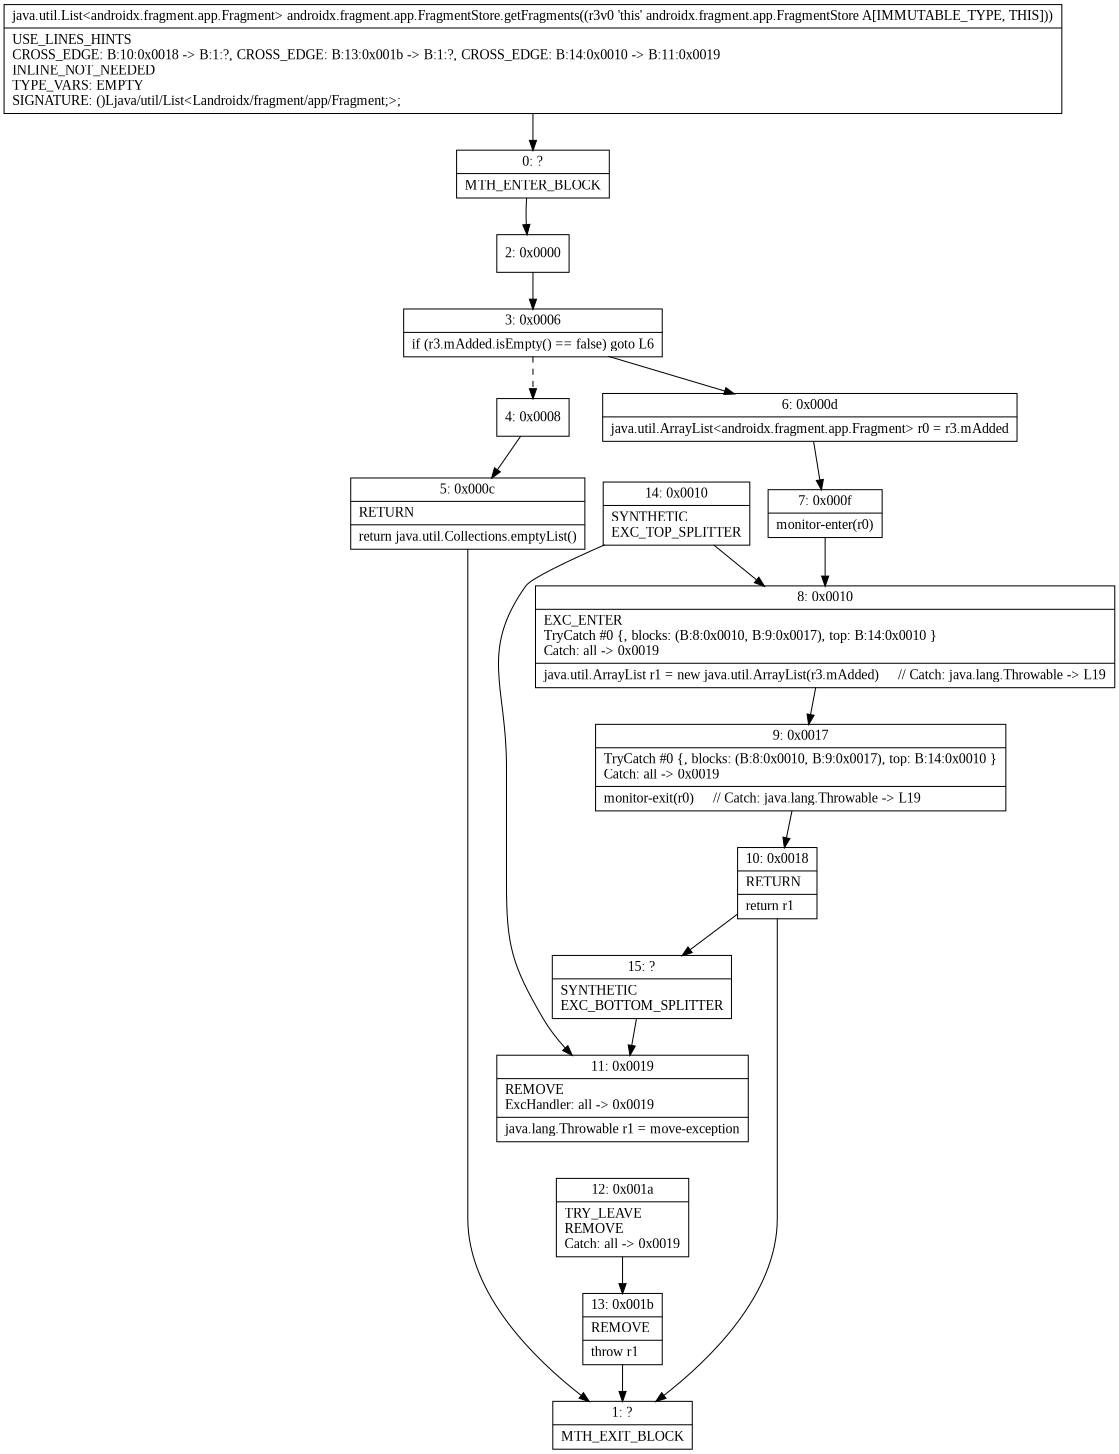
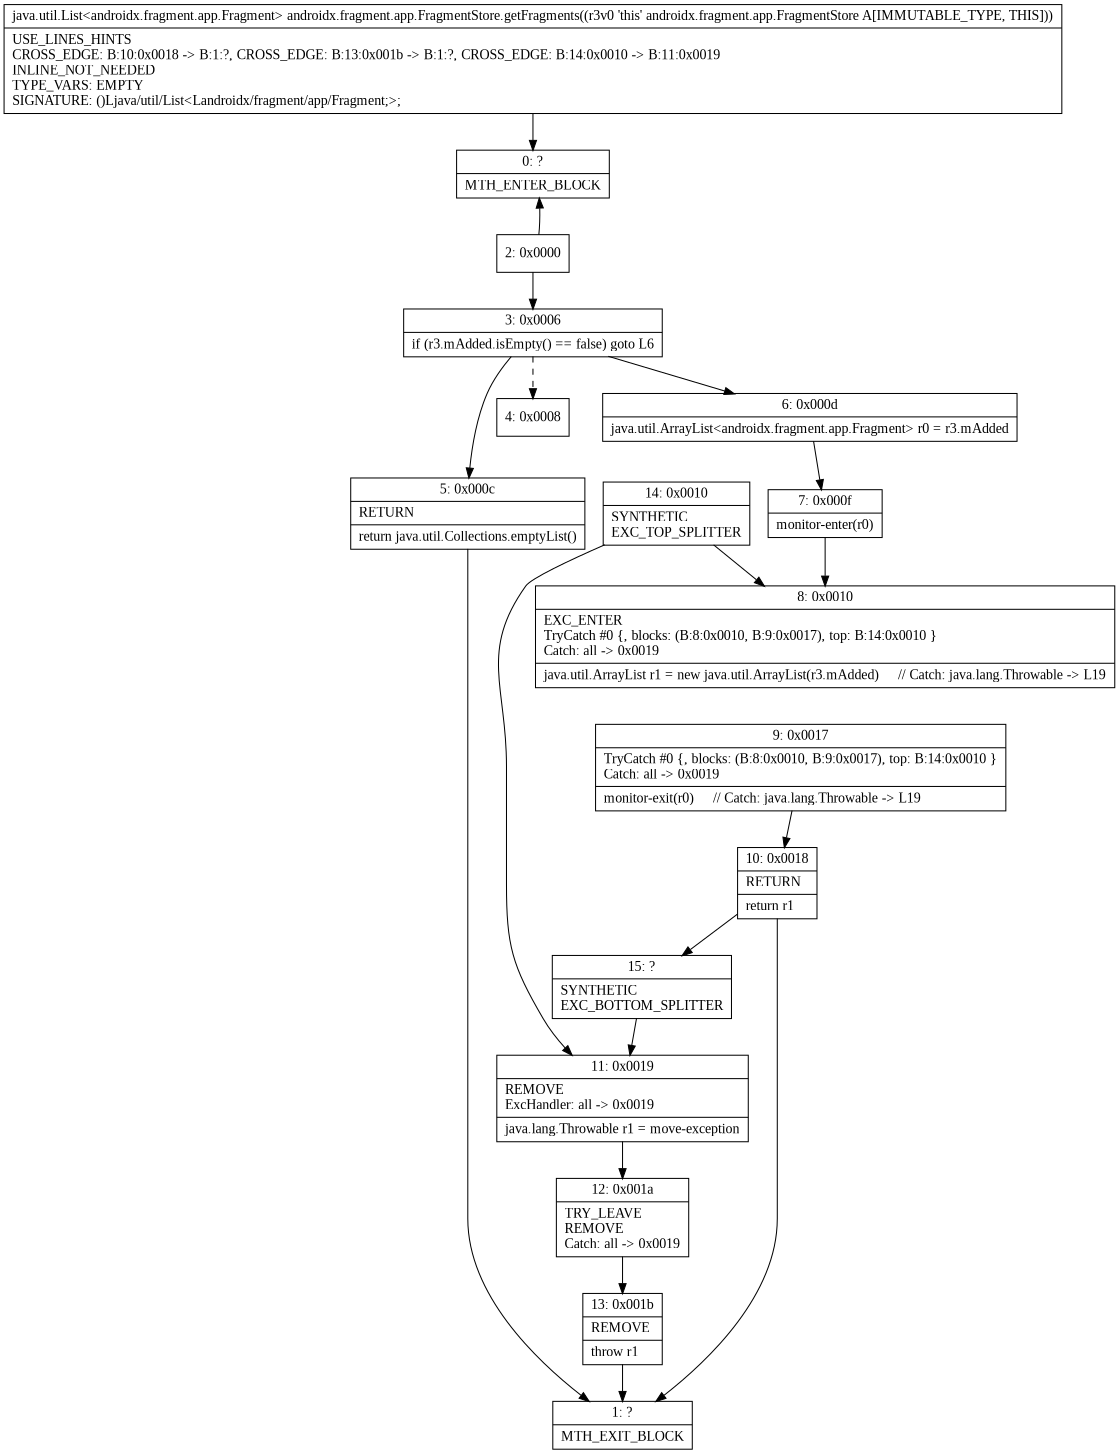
edge "0: ?" -> "2: 0x0000": reversed
edge "4: 0x0008" -> "5: 0x000c": now "3: 0x0006" -> "5: 0x000c"
edge "8: 0x0010" -> "9: 0x0017": removed
edge "11: 0x0019" -> "12: 0x001a": added
